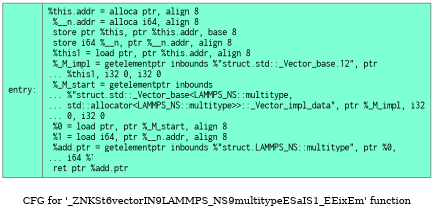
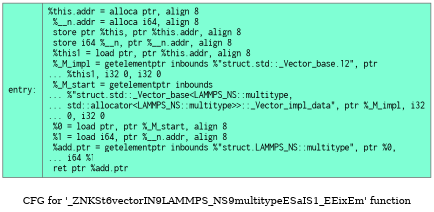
node "entry:": text "store ptr %this, ptr %this.addr, base 8" -> "store ptr %this, ptr %this.addr, align 8"
